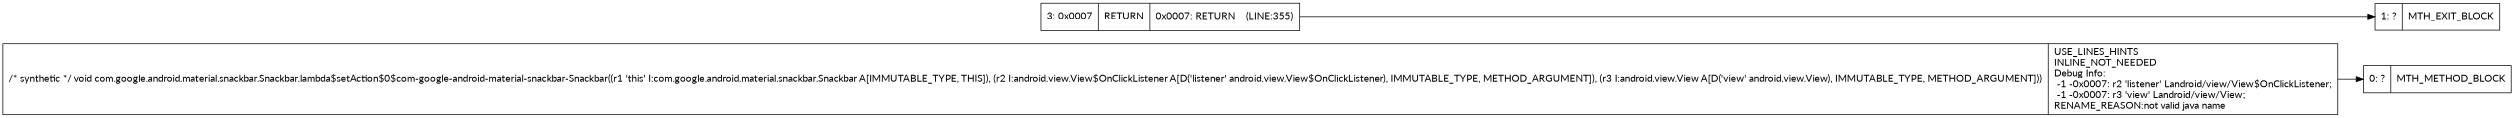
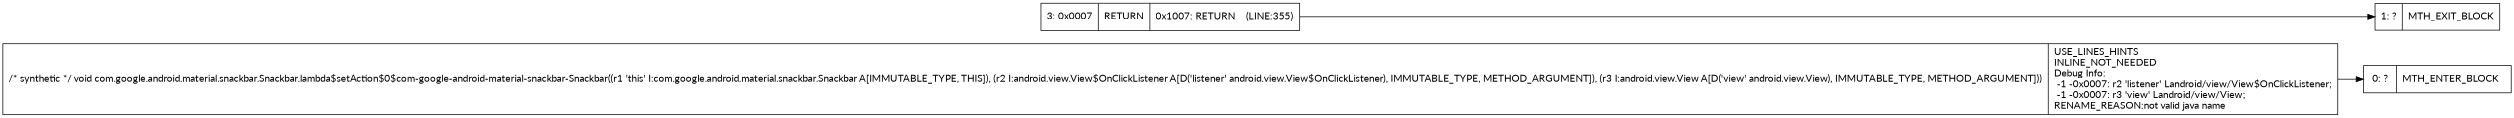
node "3: 0x0007": text "0x0007: RETURN    (LINE:355)" -> "0x1007: RETURN    (LINE:355)"
node "0: ?": text "MTH_METHOD_BLOCK" -> "MTH_ENTER_BLOCK"
